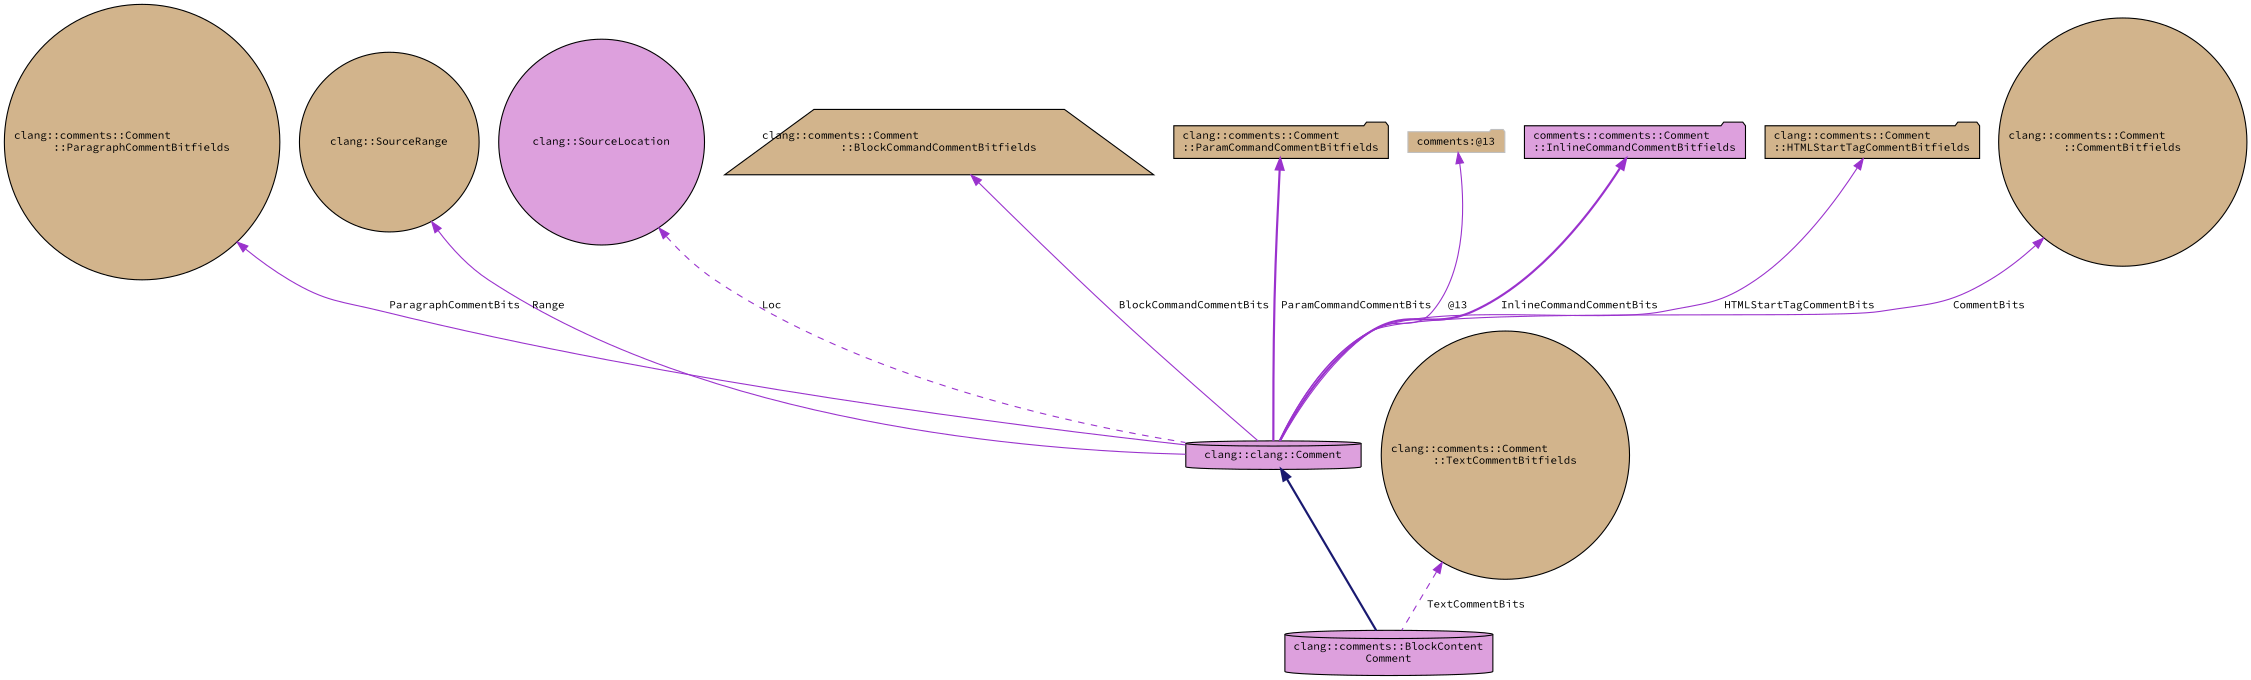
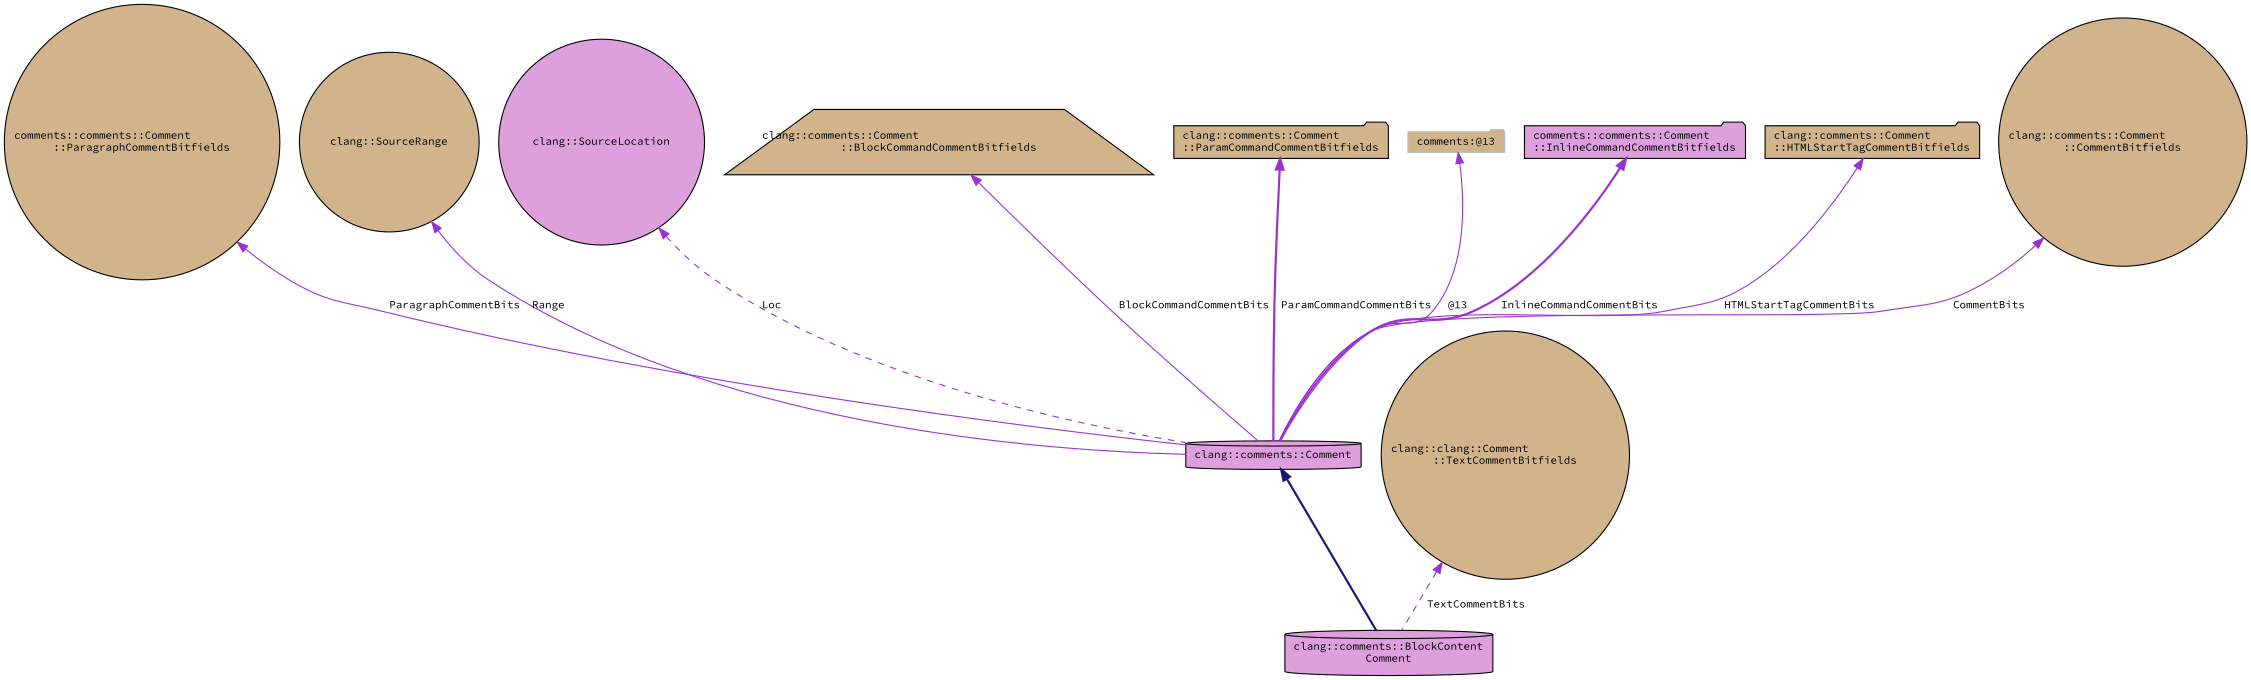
node "clang::comments::Comment ::ParagraphCommentBitfields": label "clang::comments::Comment ::ParagraphCommentBitfields" -> "comments::comments::Comment ::ParagraphCommentBitfields"
node "clang::clang::Comment": label "clang::clang::Comment" -> "clang::comments::Comment"
node "clang::comments::Comment ::TextCommentBitfields": label "clang::comments::Comment ::TextCommentBitfields" -> "clang::clang::Comment ::TextCommentBitfields"
